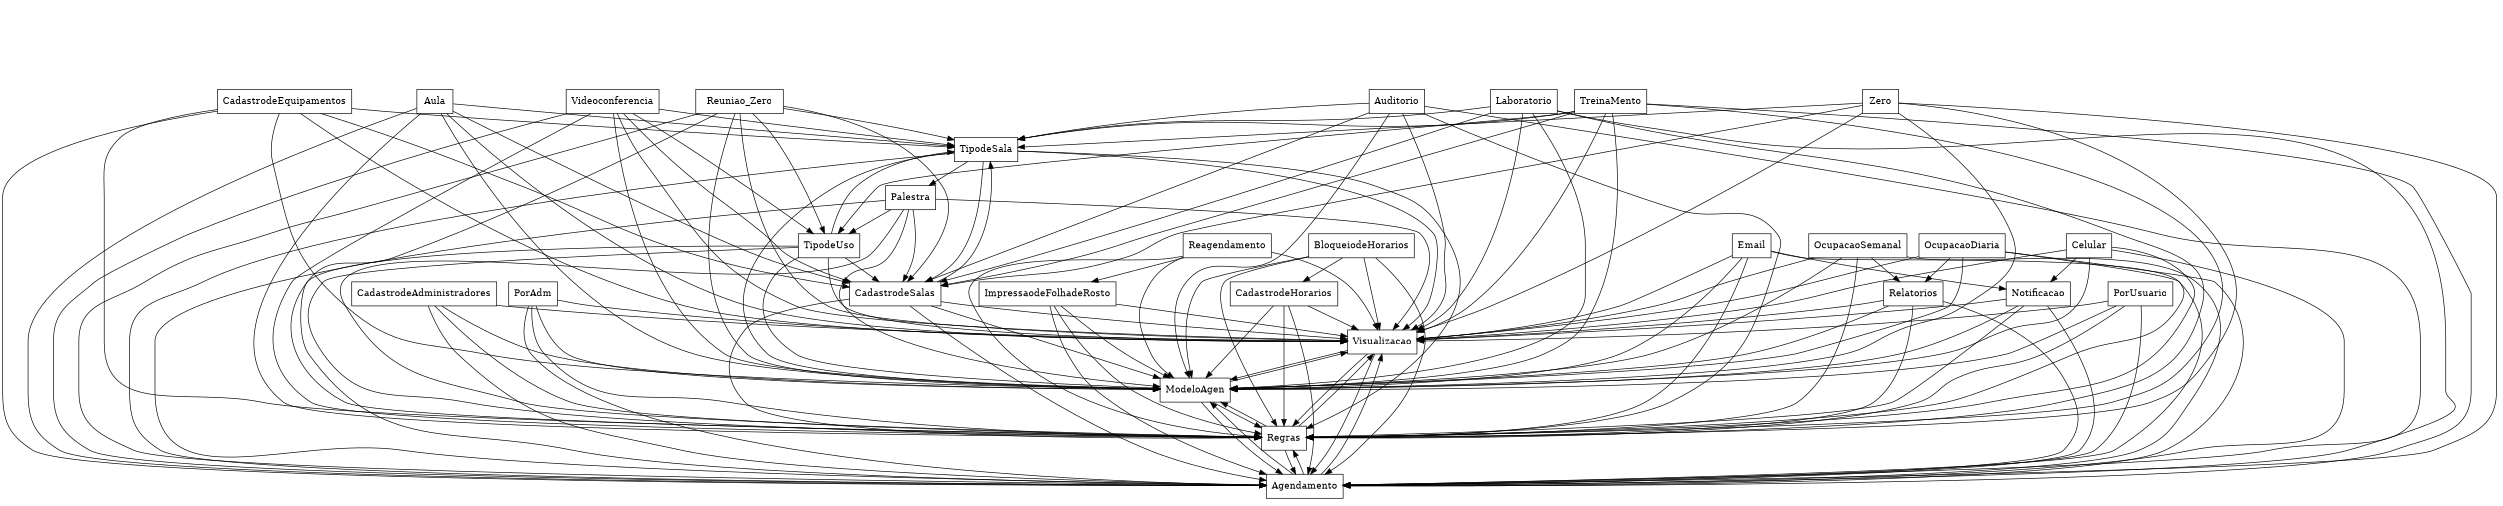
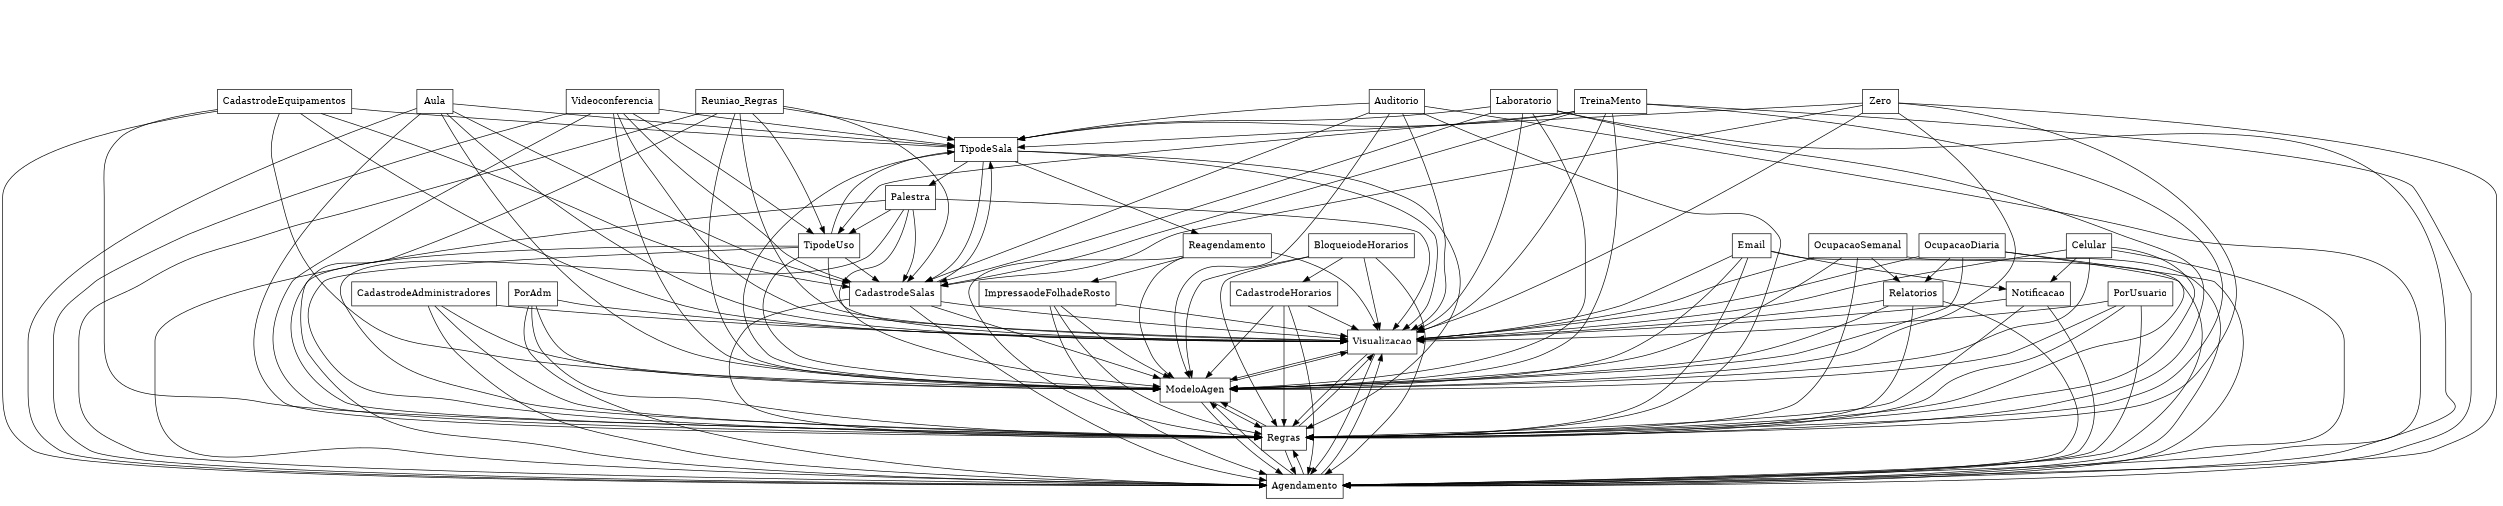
node "Reuniao_Zero": label "Reuniao_Zero" -> "Reuniao_Regras"
edge "Notificacao" -> "ModeloAgen": removed
edge "TipodeSala" -> "Agendamento": now "TipodeSala" -> "Reagendamento"
